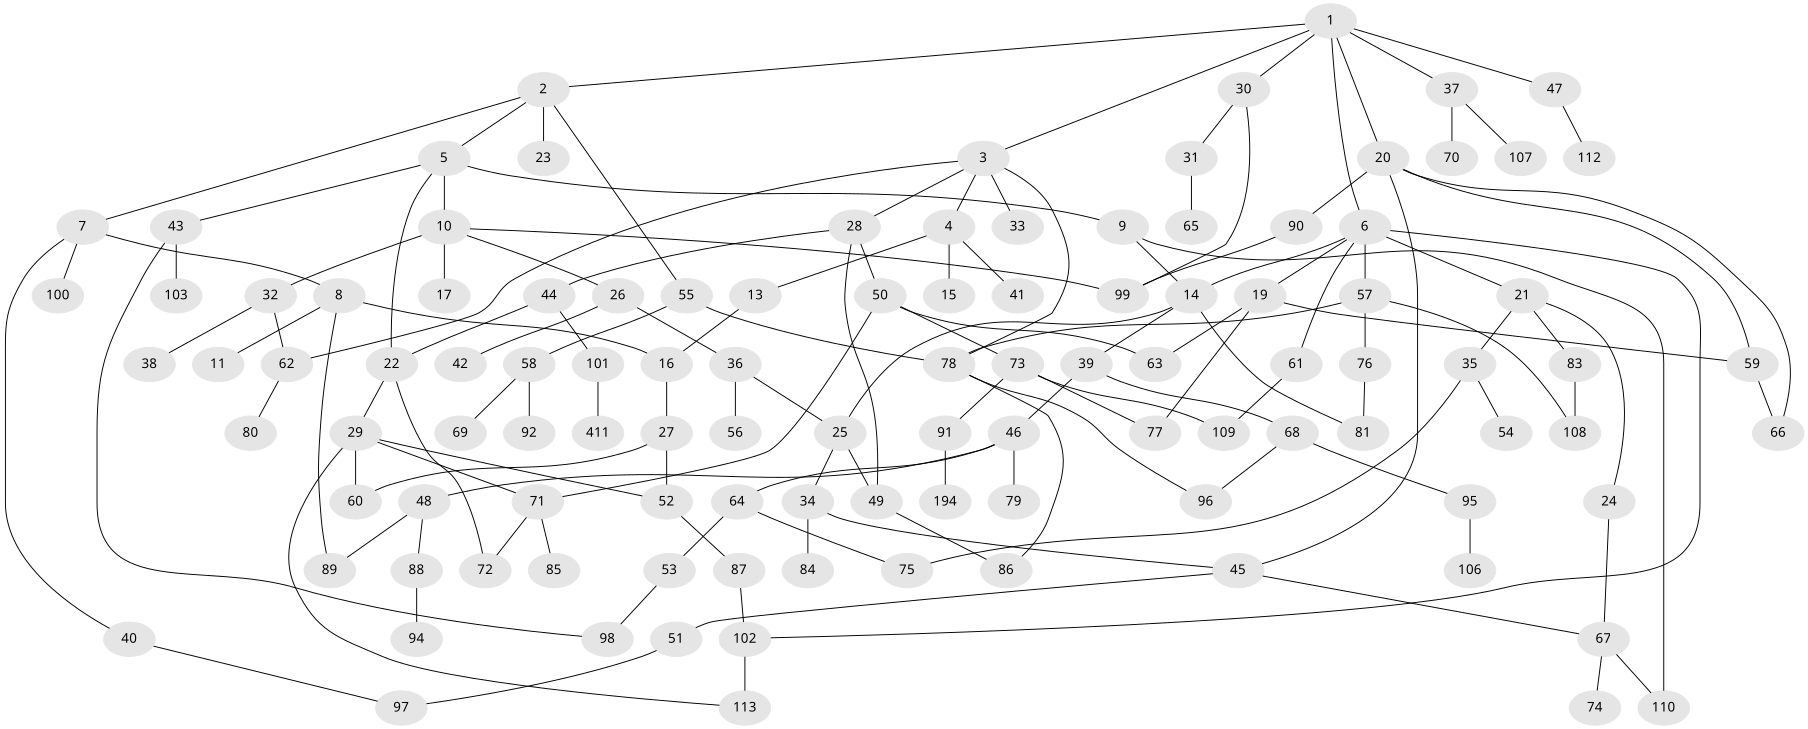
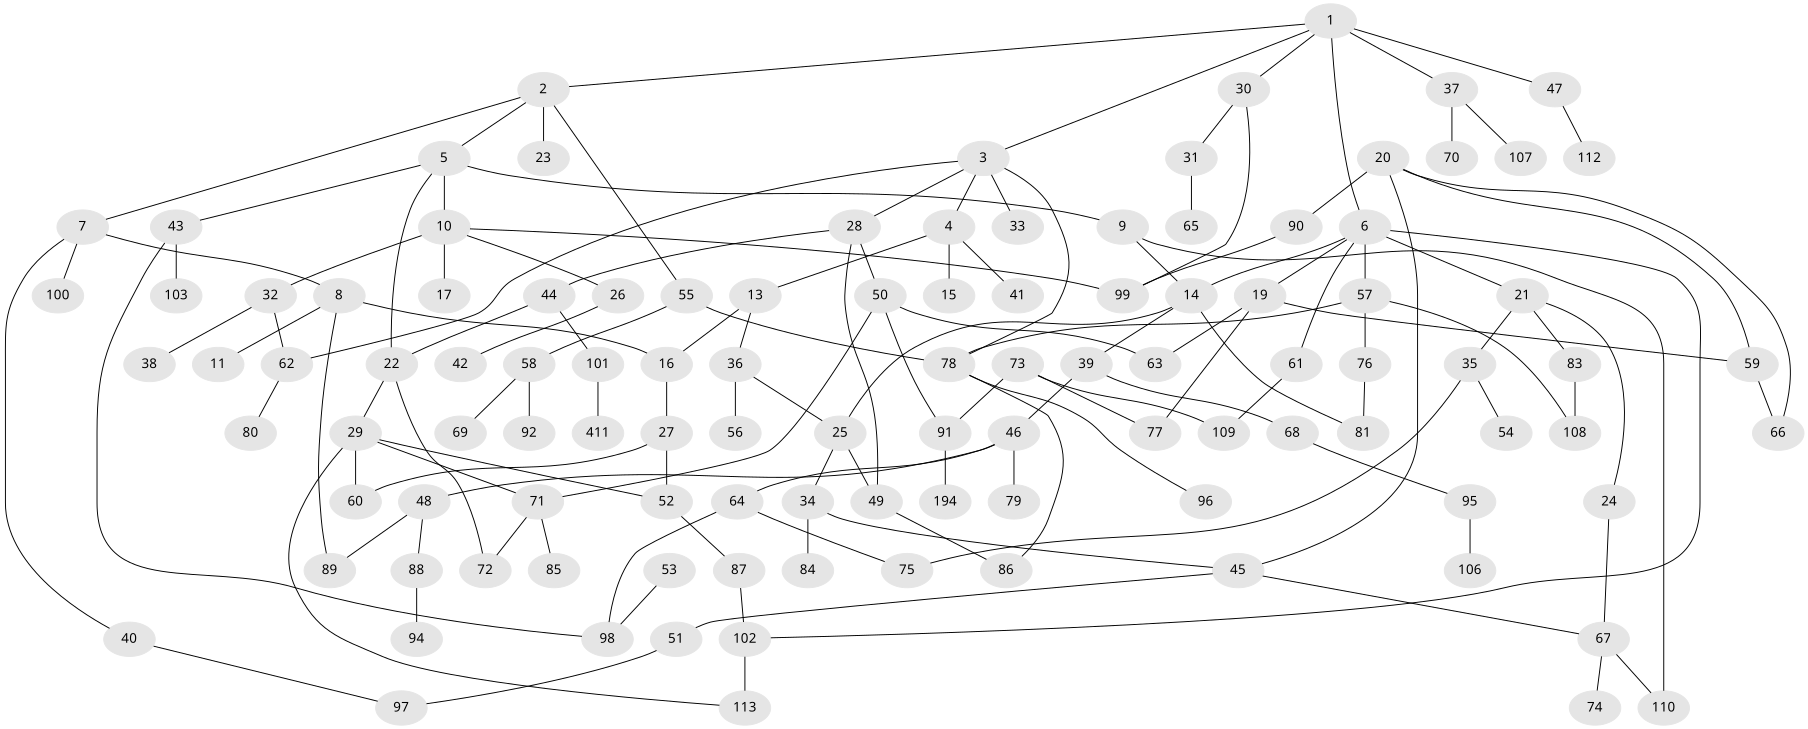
edge "1" -- "20": removed
edge "50" -- "73": now "50" -- "91"
edge "26" -- "36": now "13" -- "36"
edge "68" -- "96": removed
edge "64" -- "53": now "64" -- "98"
